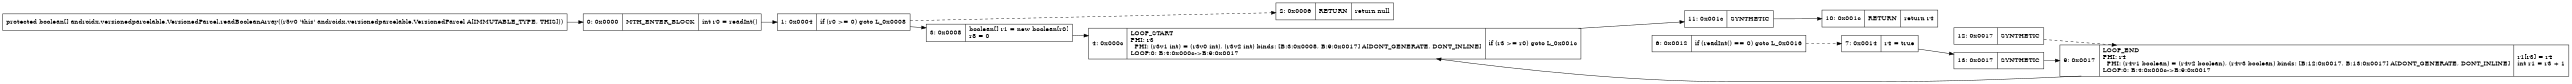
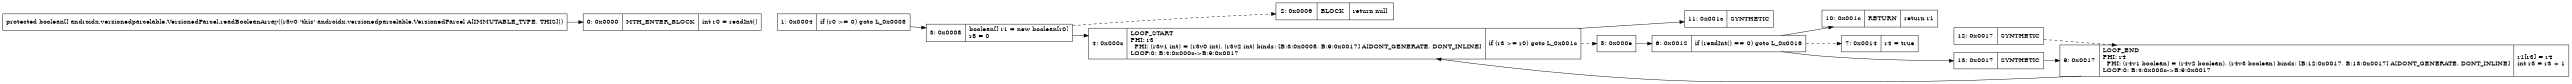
node "2: 0x0006": text "RETURN" -> "BLOCK"
edge "1: 0x0004" -> "2: 0x0006": now "3: 0x0008" -> "2: 0x0006"
node "10: 0x001c": text "return r4" -> "return r1"
edge "11: 0x001c" -> "10: 0x001c": now "6: 0x0012" -> "10: 0x001c"
edge "0: 0x0000" -> "1: 0x0004": removed
node "5: 0x000e": added
edge "7: 0x0014" -> "13: 0x0017": now "6: 0x0012" -> "13: 0x0017"
node "9: 0x0017": text "int r1 = r3 + 1" -> "int r3 = r3 + 1"
